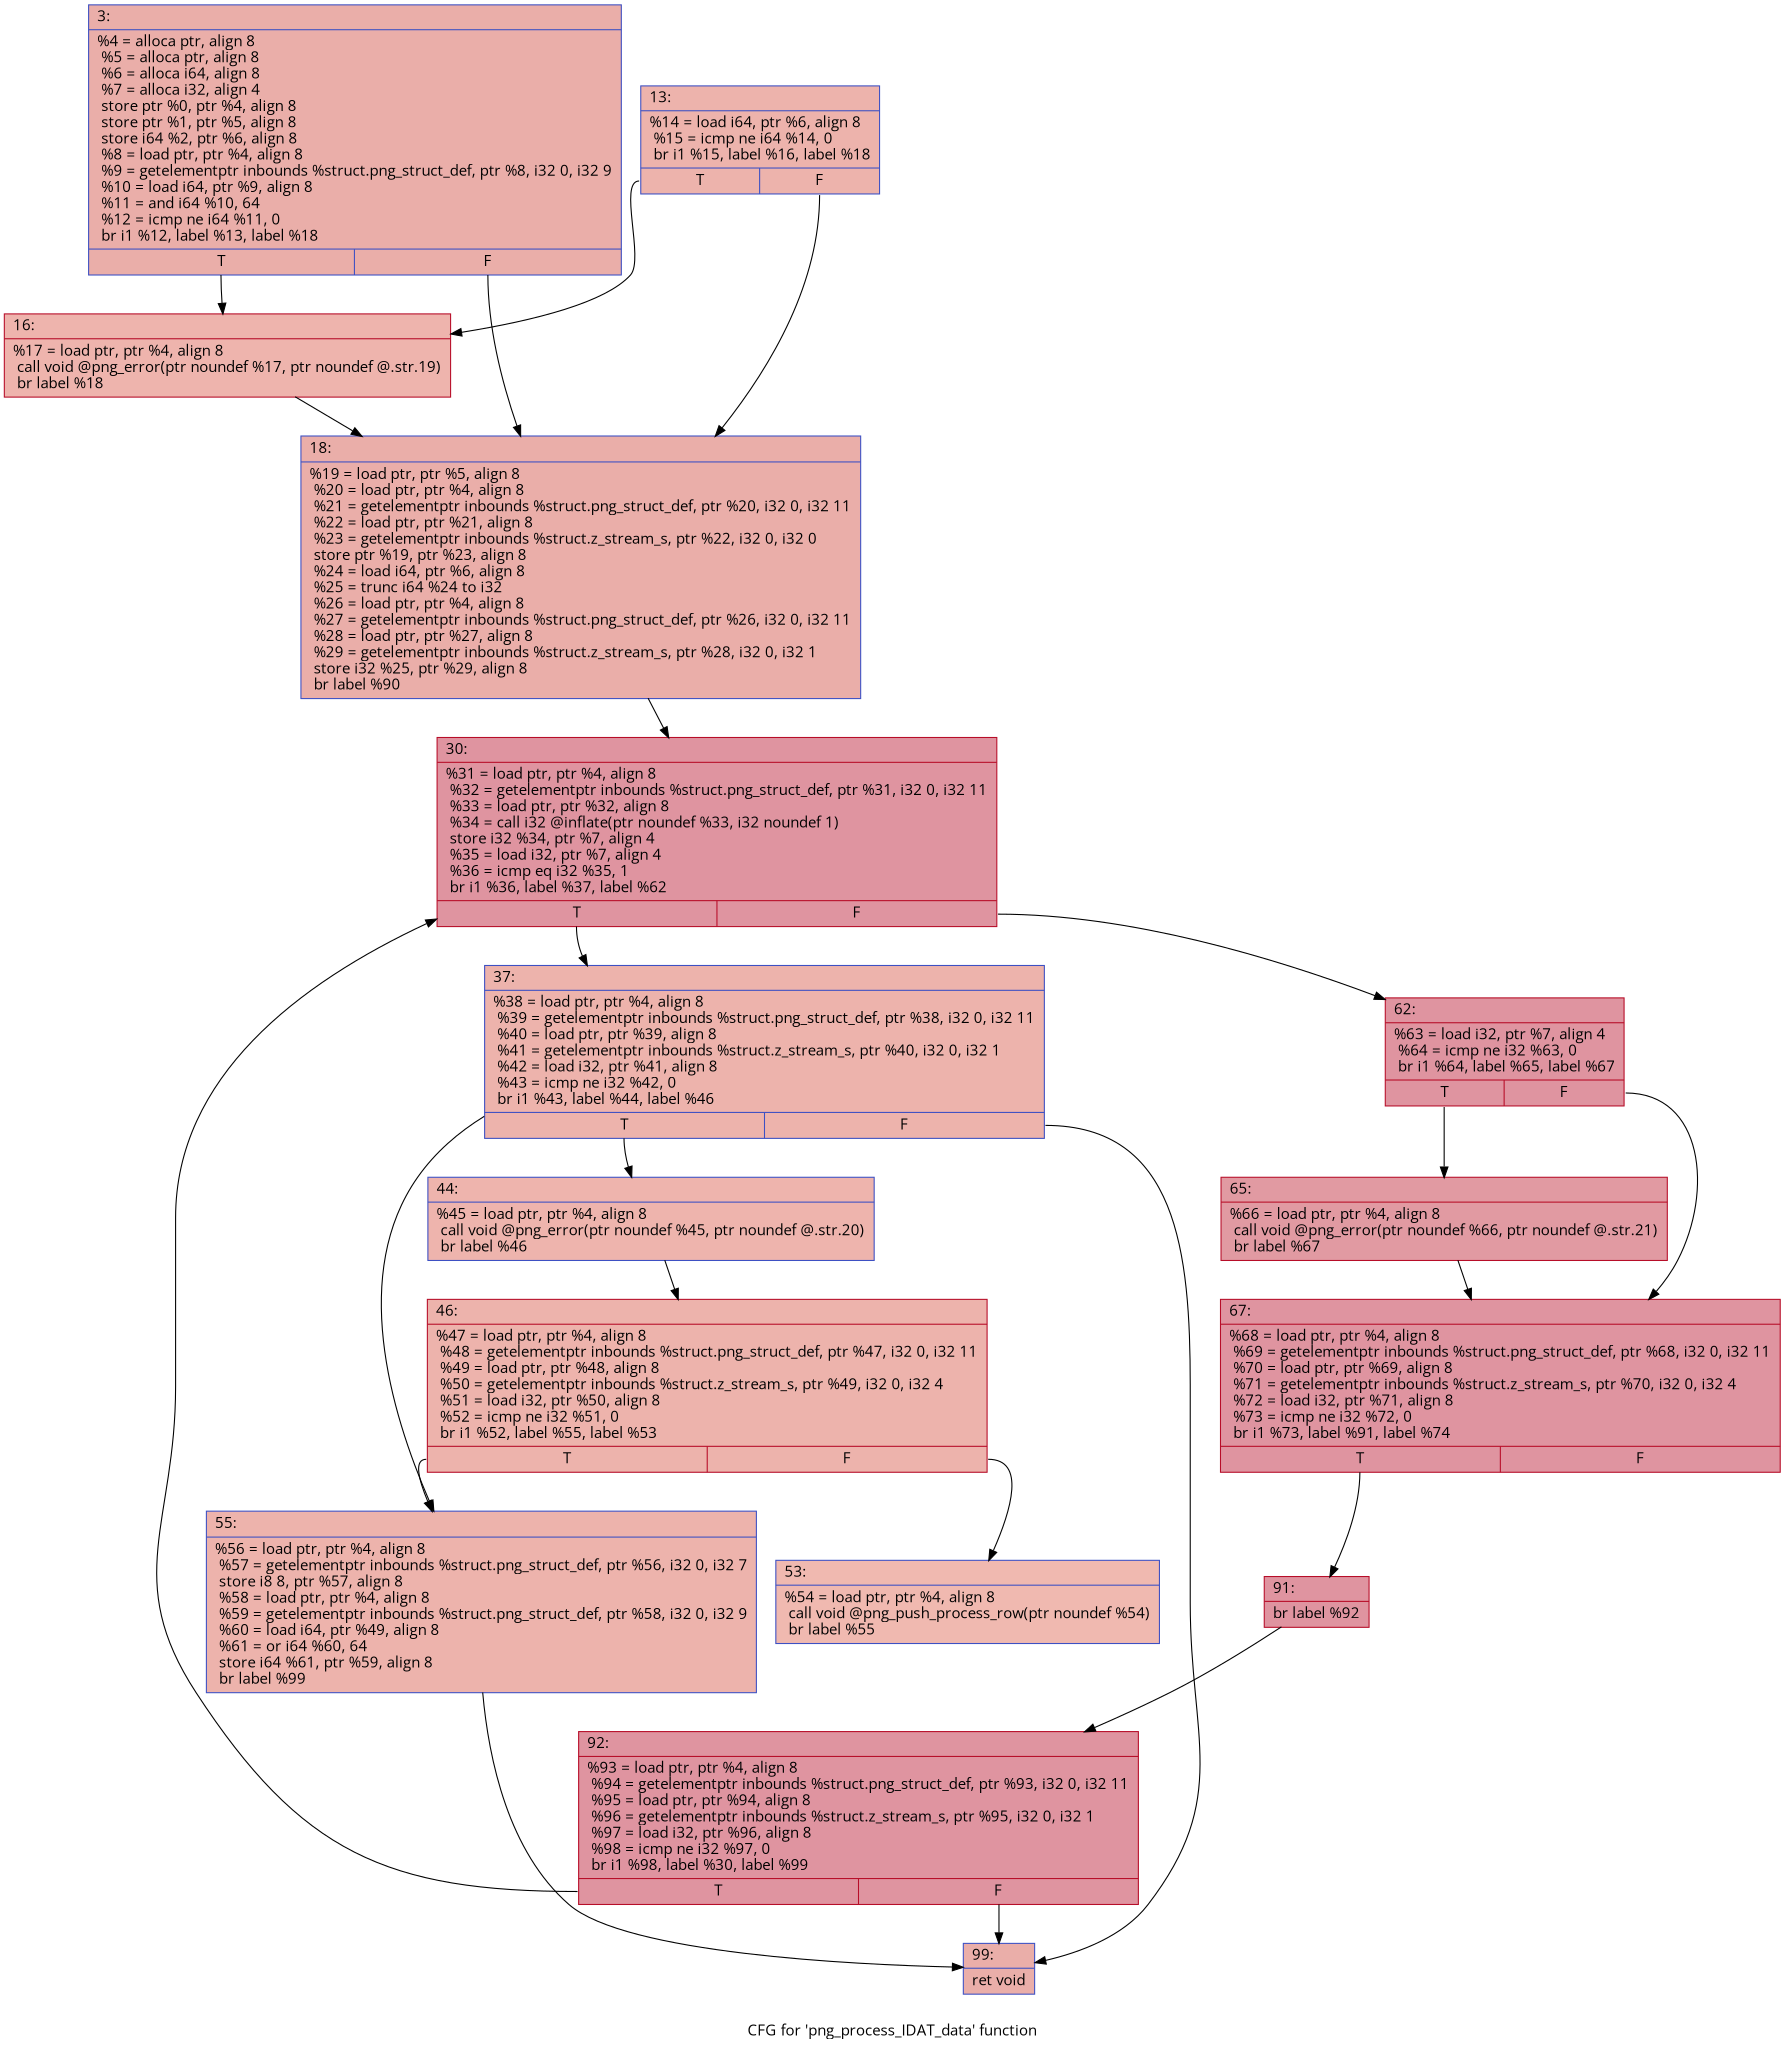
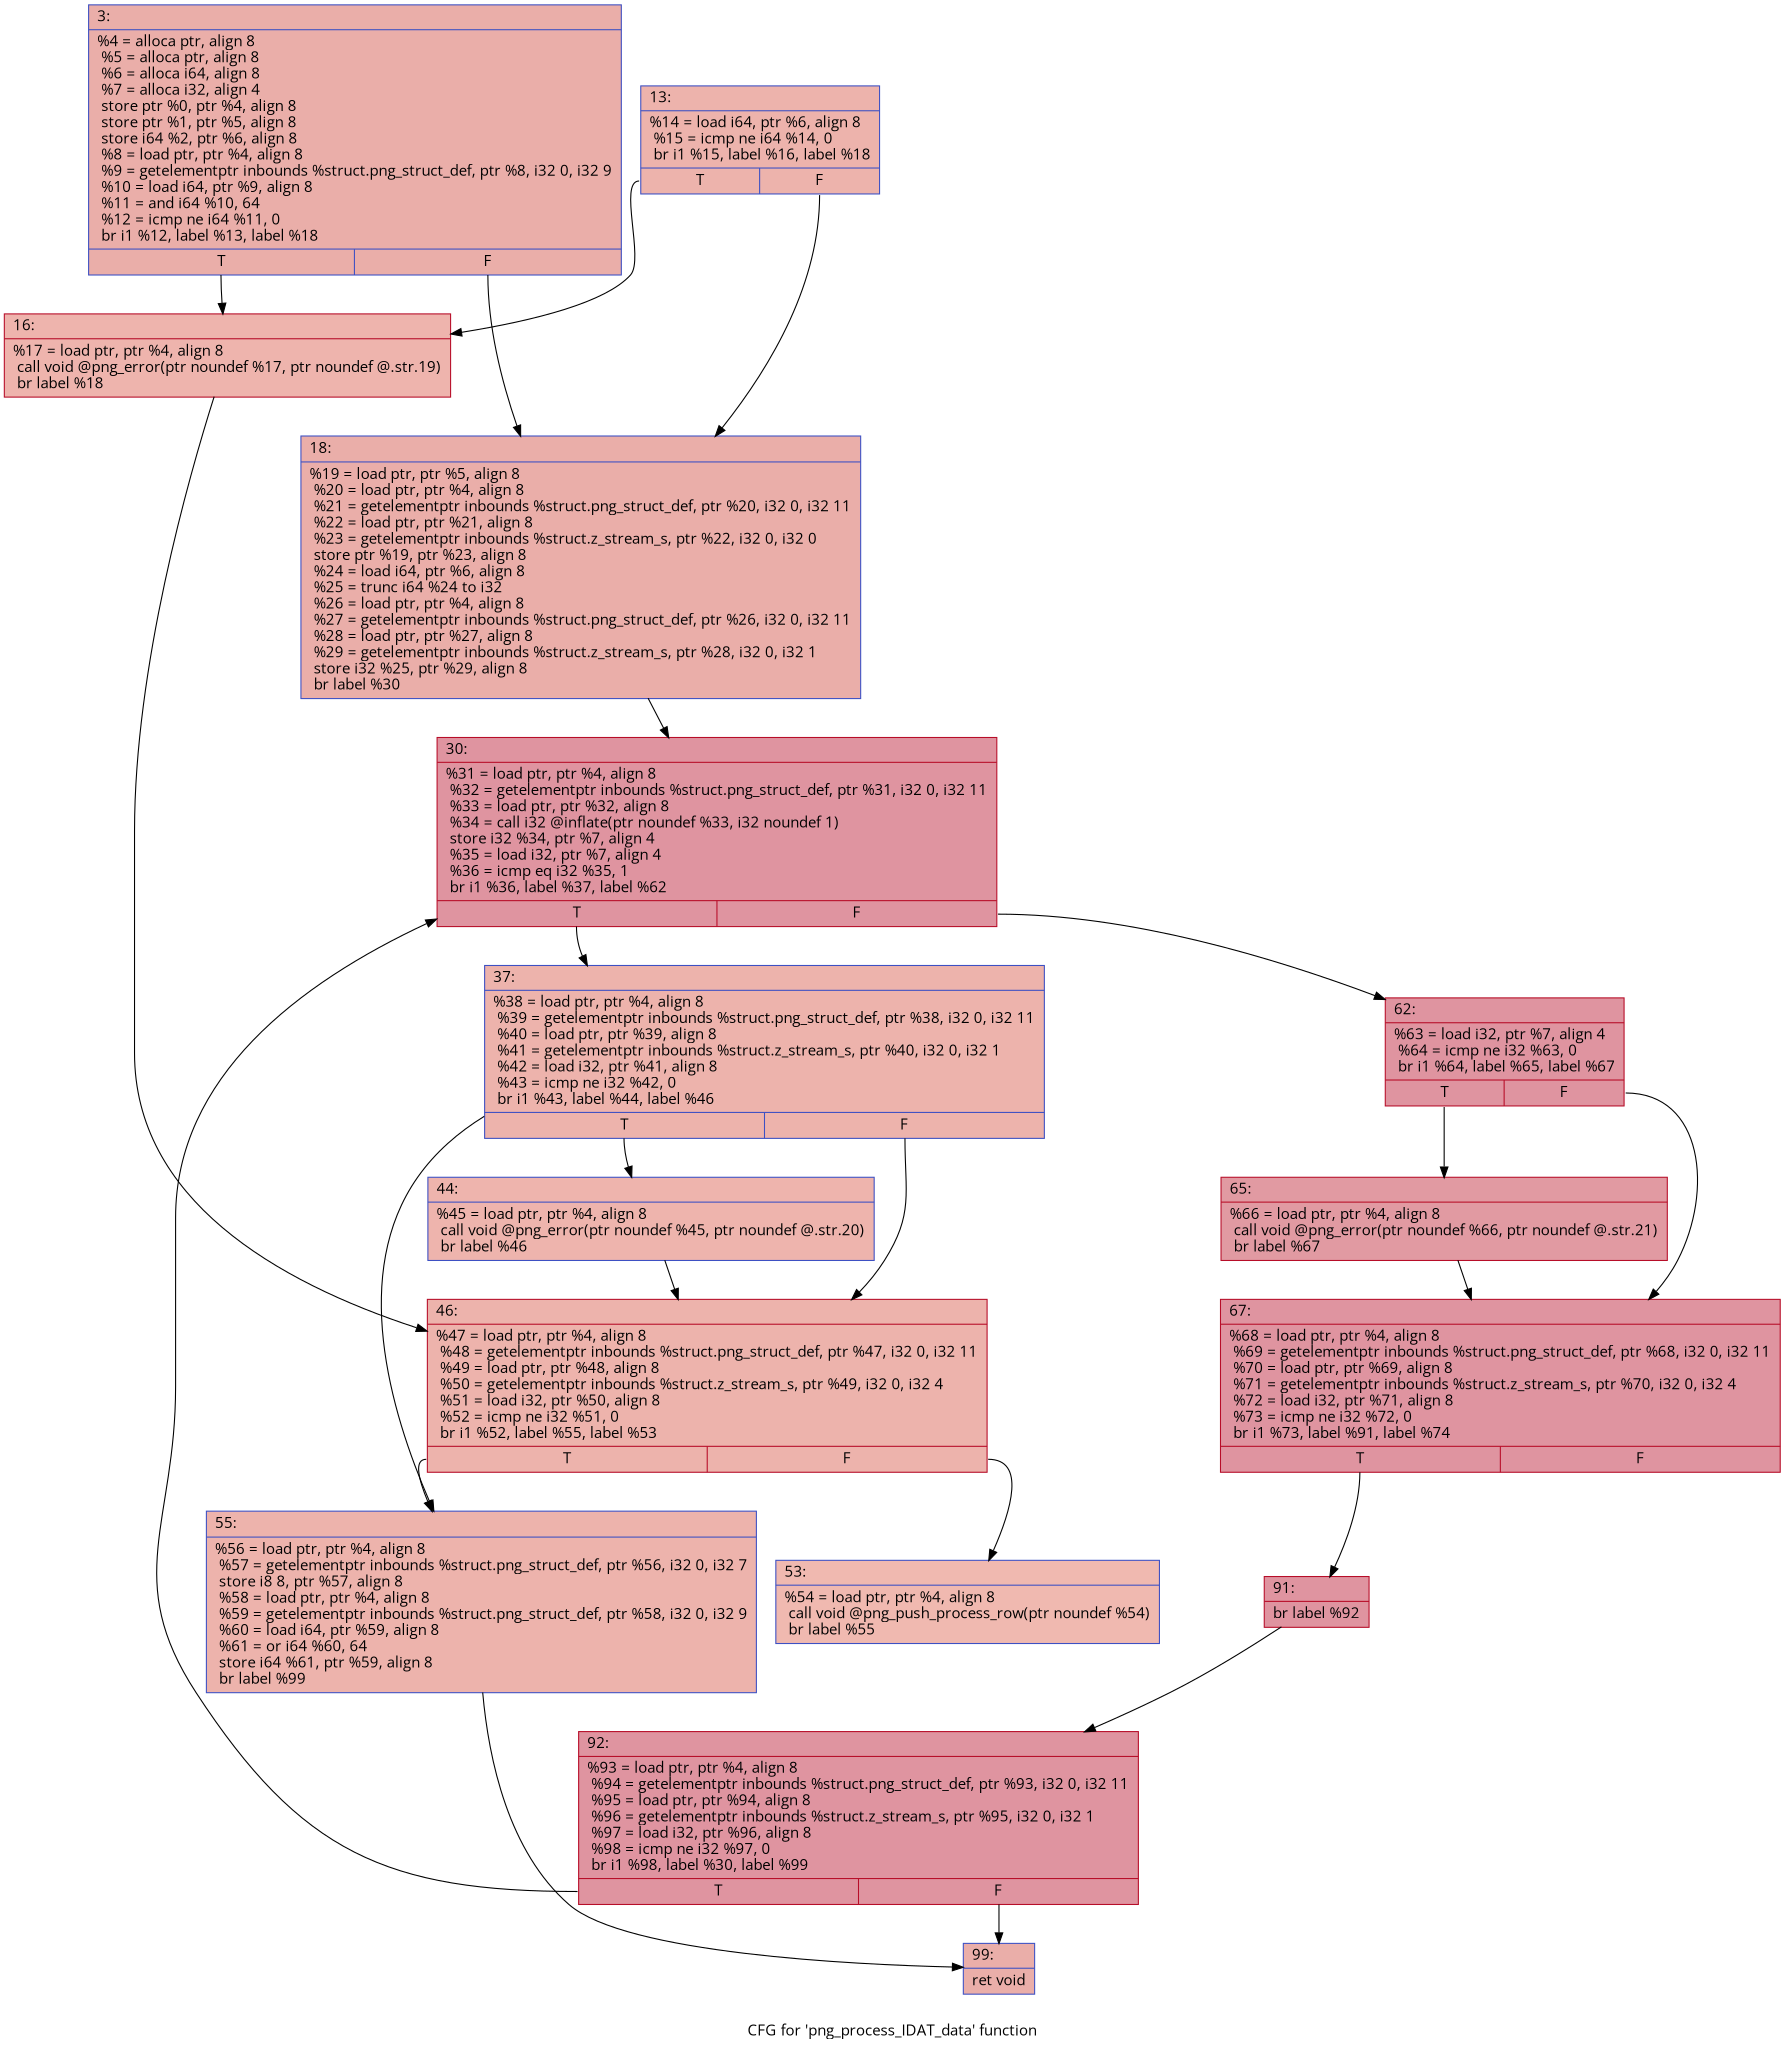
edge "16:" -> "18:": now "16:" -> "46:"
node "18:": text "br label %90" -> "br label %30"
edge "37:" -> "99:": now "37:" -> "46:"
node "55:": text "%60 = load i64, ptr %49, align 8" -> "%60 = load i64, ptr %59, align 8"
